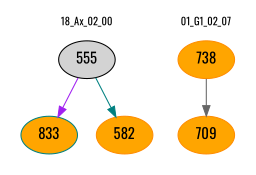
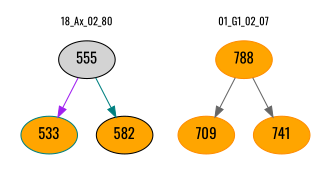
cluster "18_Ax_02_00": label "18_Ax_02_00" -> "18_Ax_02_80"
node "738": label "738" -> "788"
node "833": label "833" -> "533"
node "582": color darkorange -> black
node "741": added
